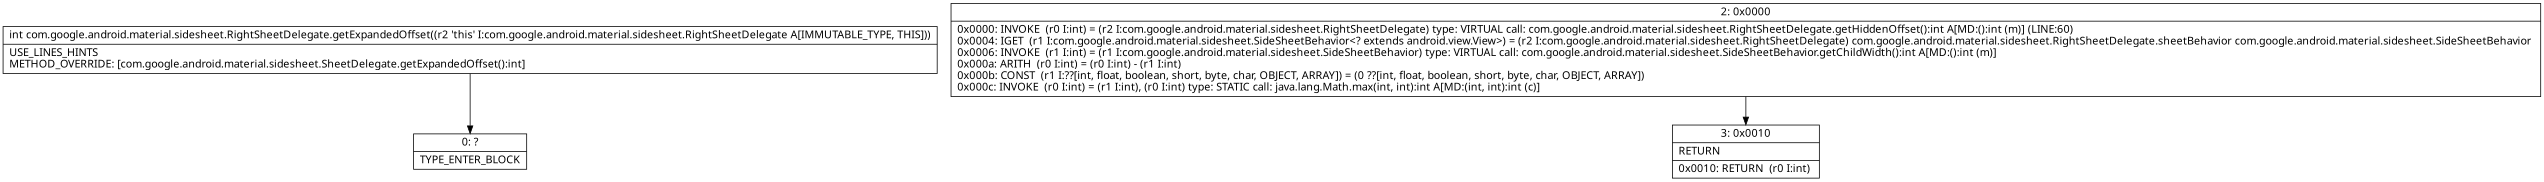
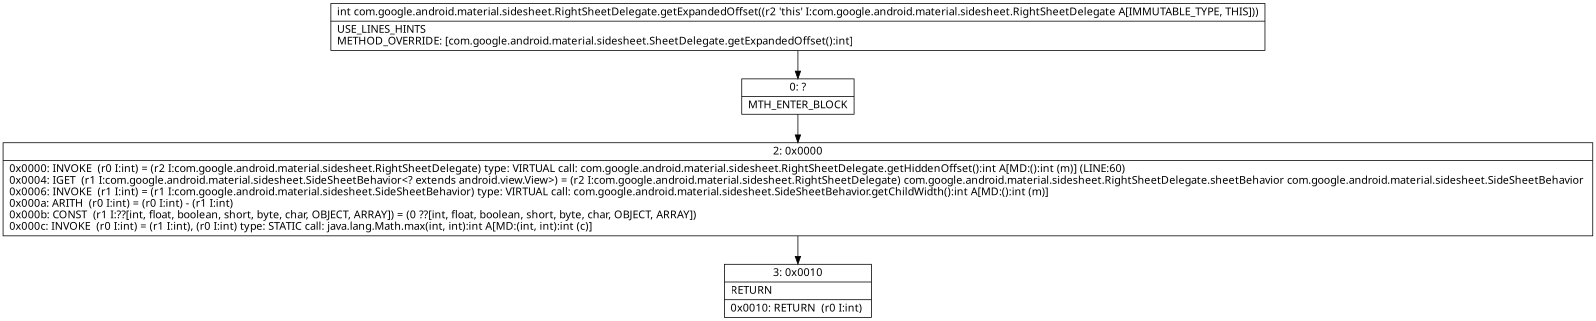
edge "0: ?" -> "2: 0x0000": added
node "0: ?": text "TYPE_ENTER_BLOCK" -> "MTH_ENTER_BLOCK"
